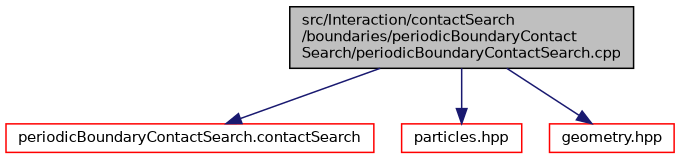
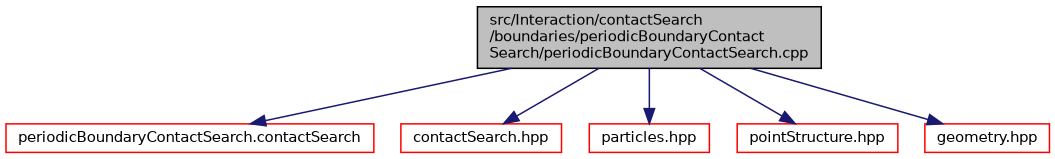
node "contactSearch.hpp": added
node "pointStructure.hpp": added
